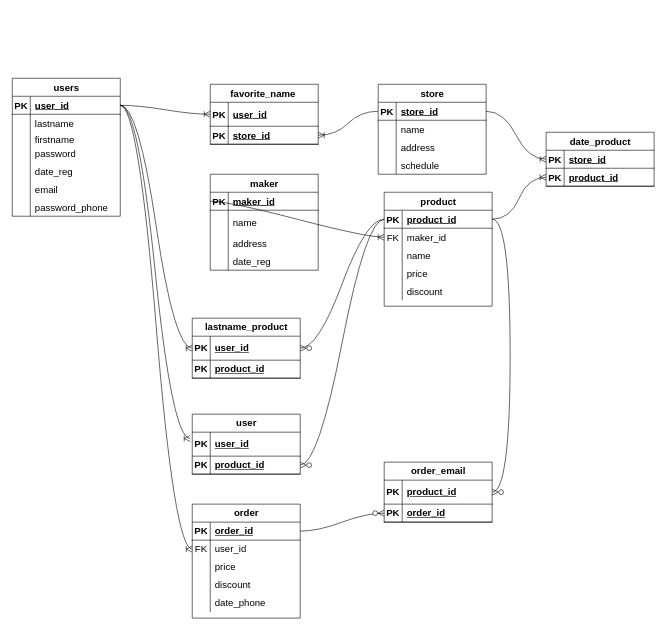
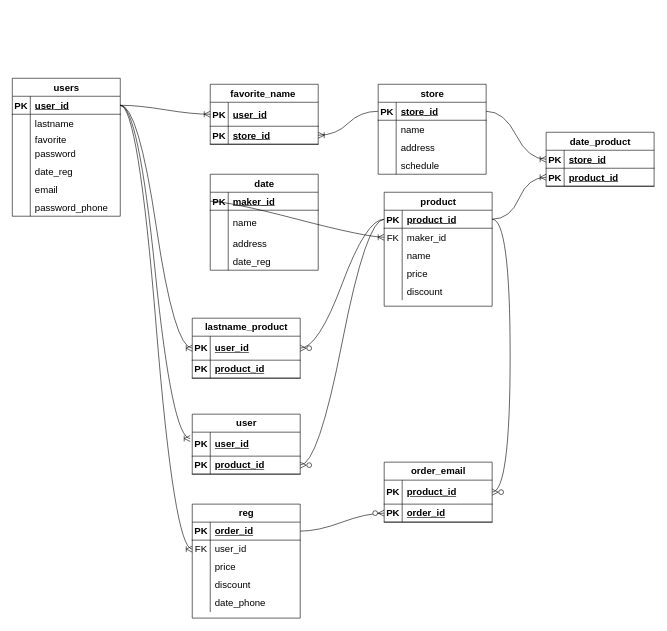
node "firstname": label "firstname" -> "favorite"
node "maker": label "maker" -> "date"
node "order": label "order" -> "reg"
